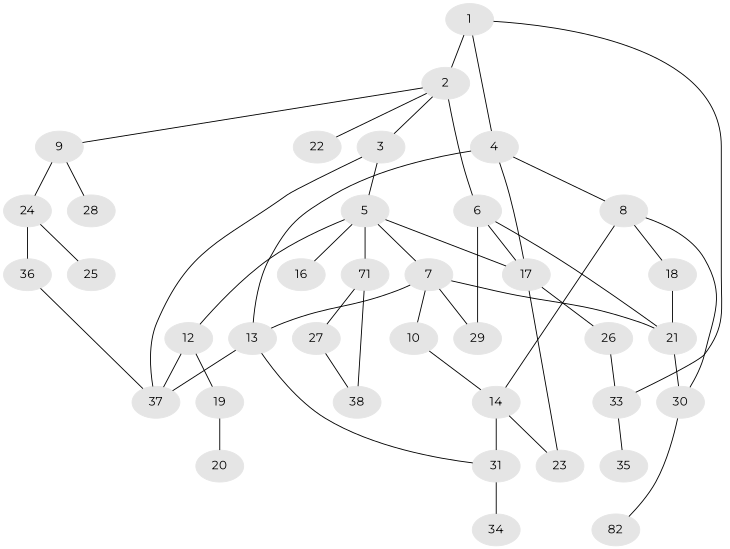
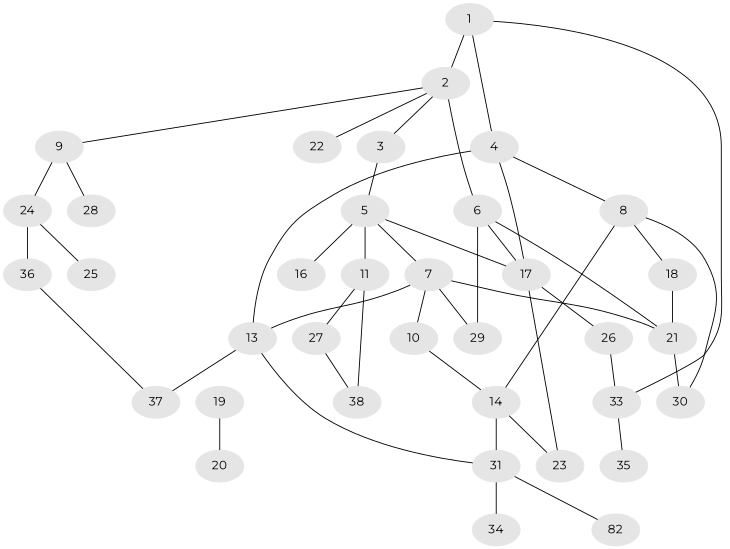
edge "3" -- "37": removed
node "71": label "71" -> "11"
node "12": removed
edge "30" -- "82": now "31" -- "82"
